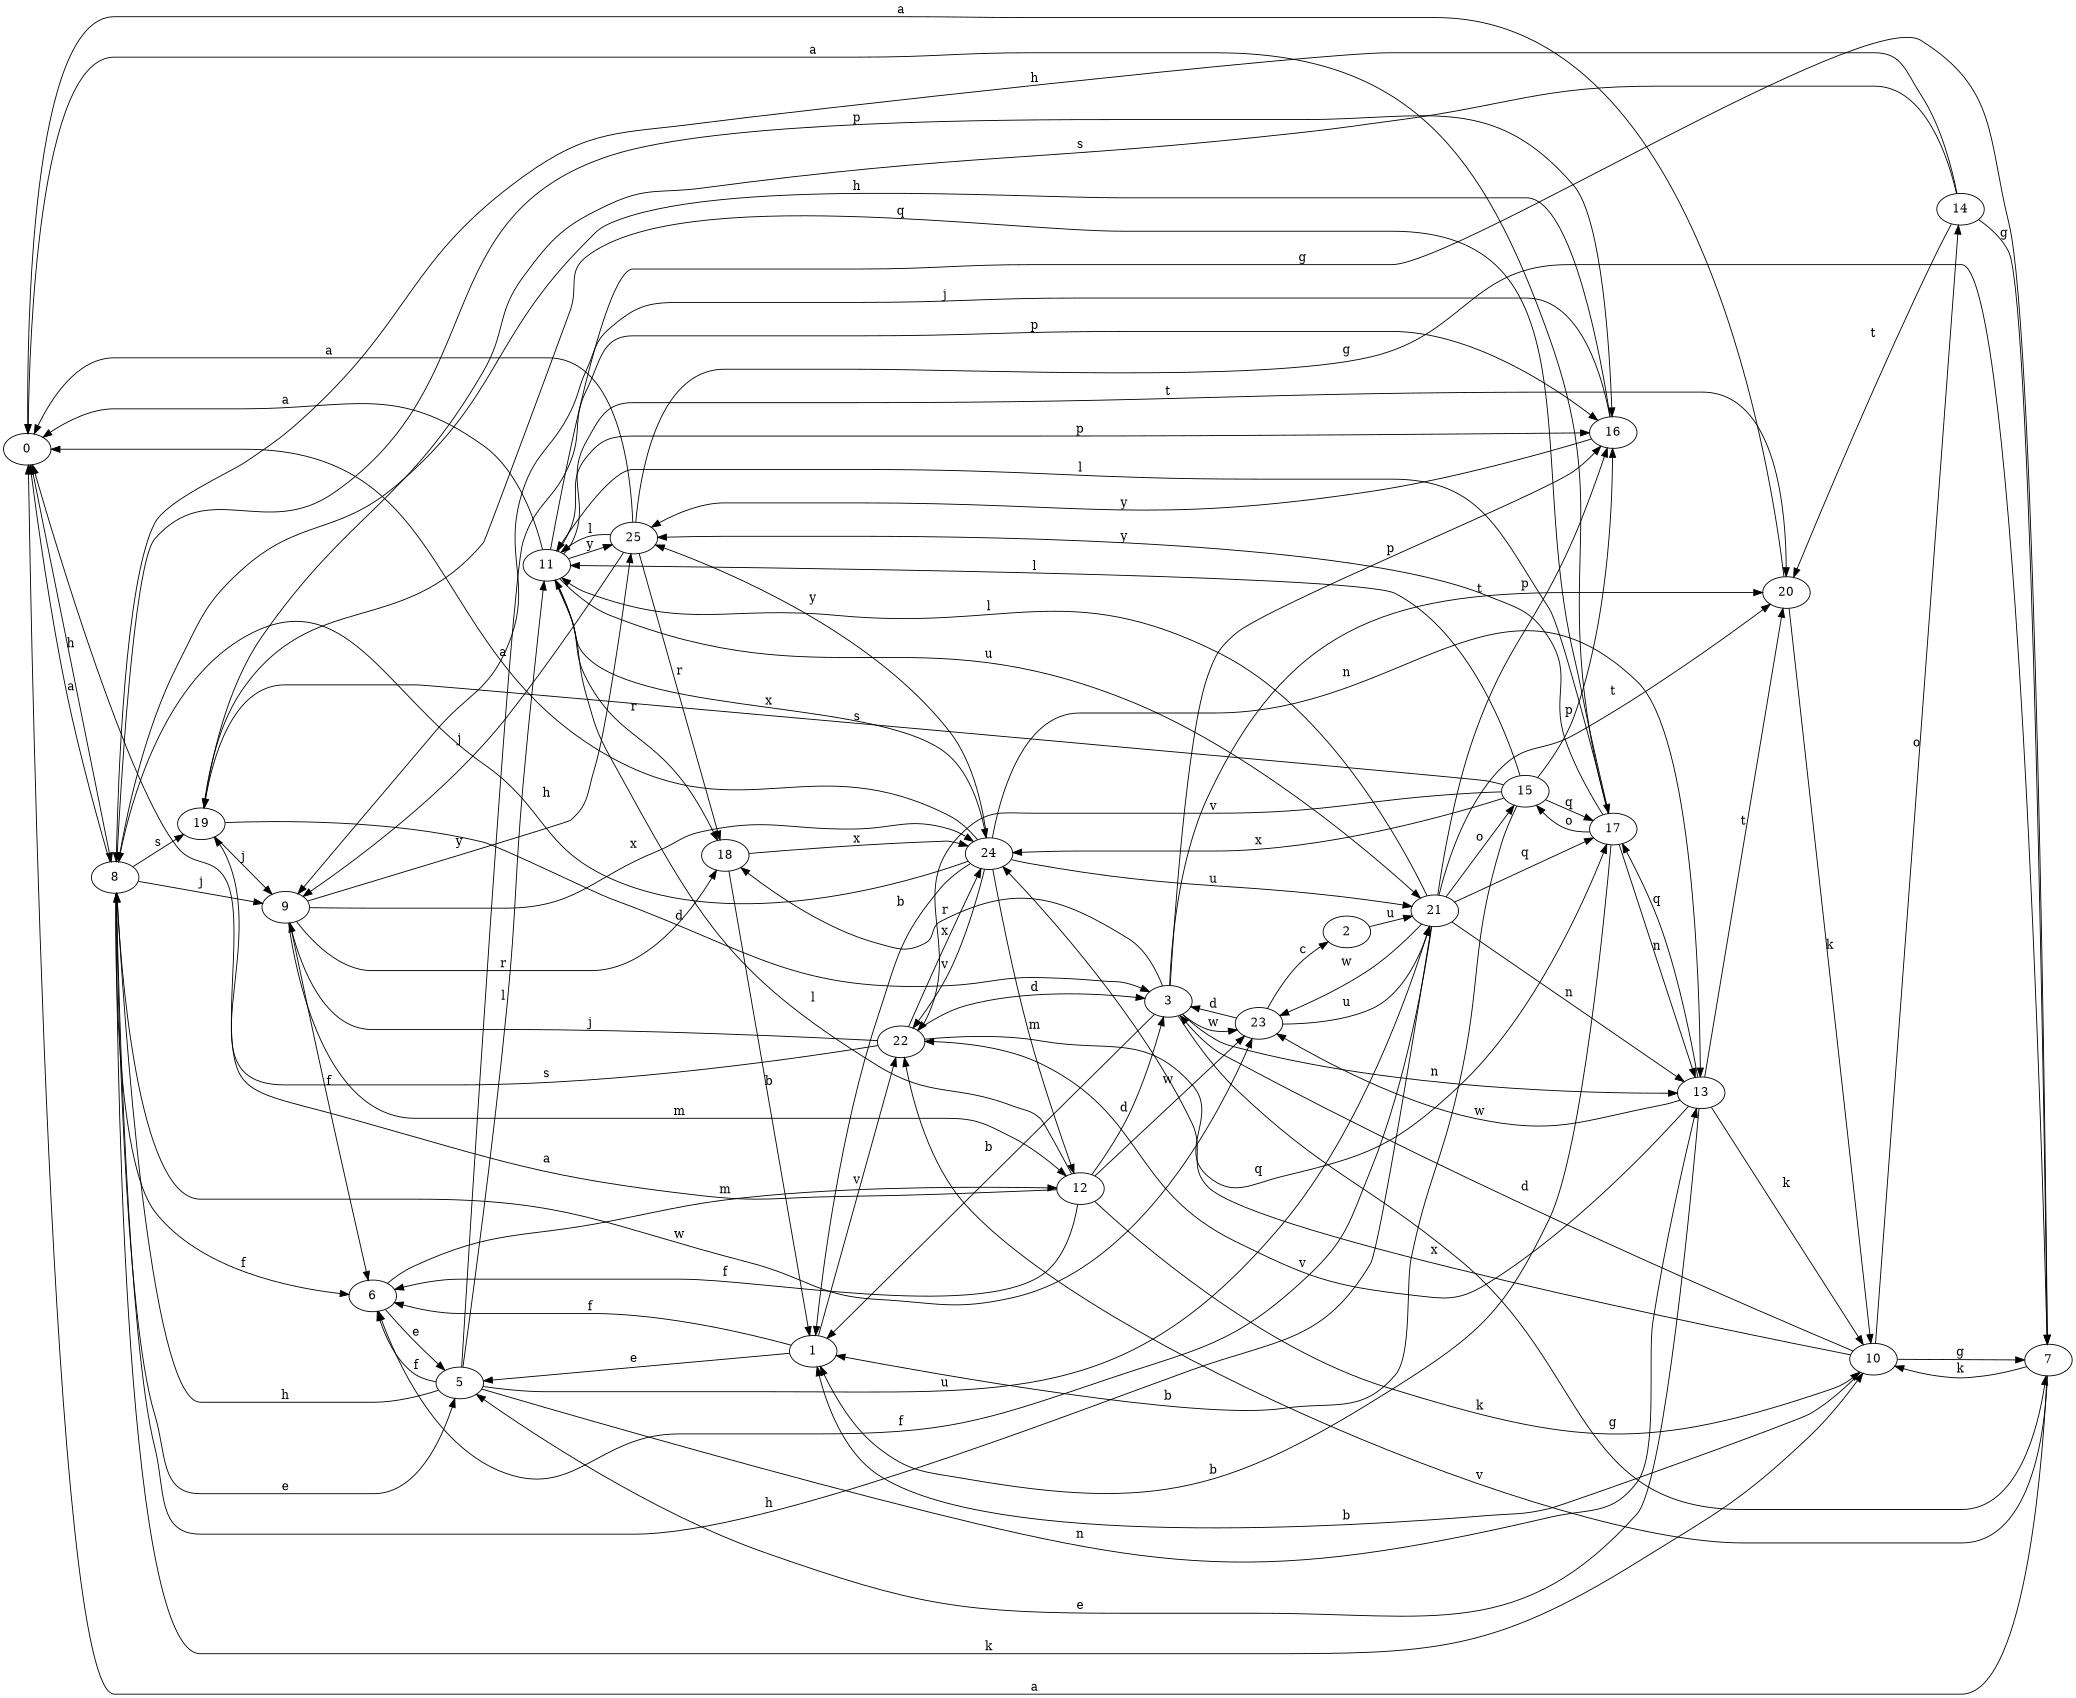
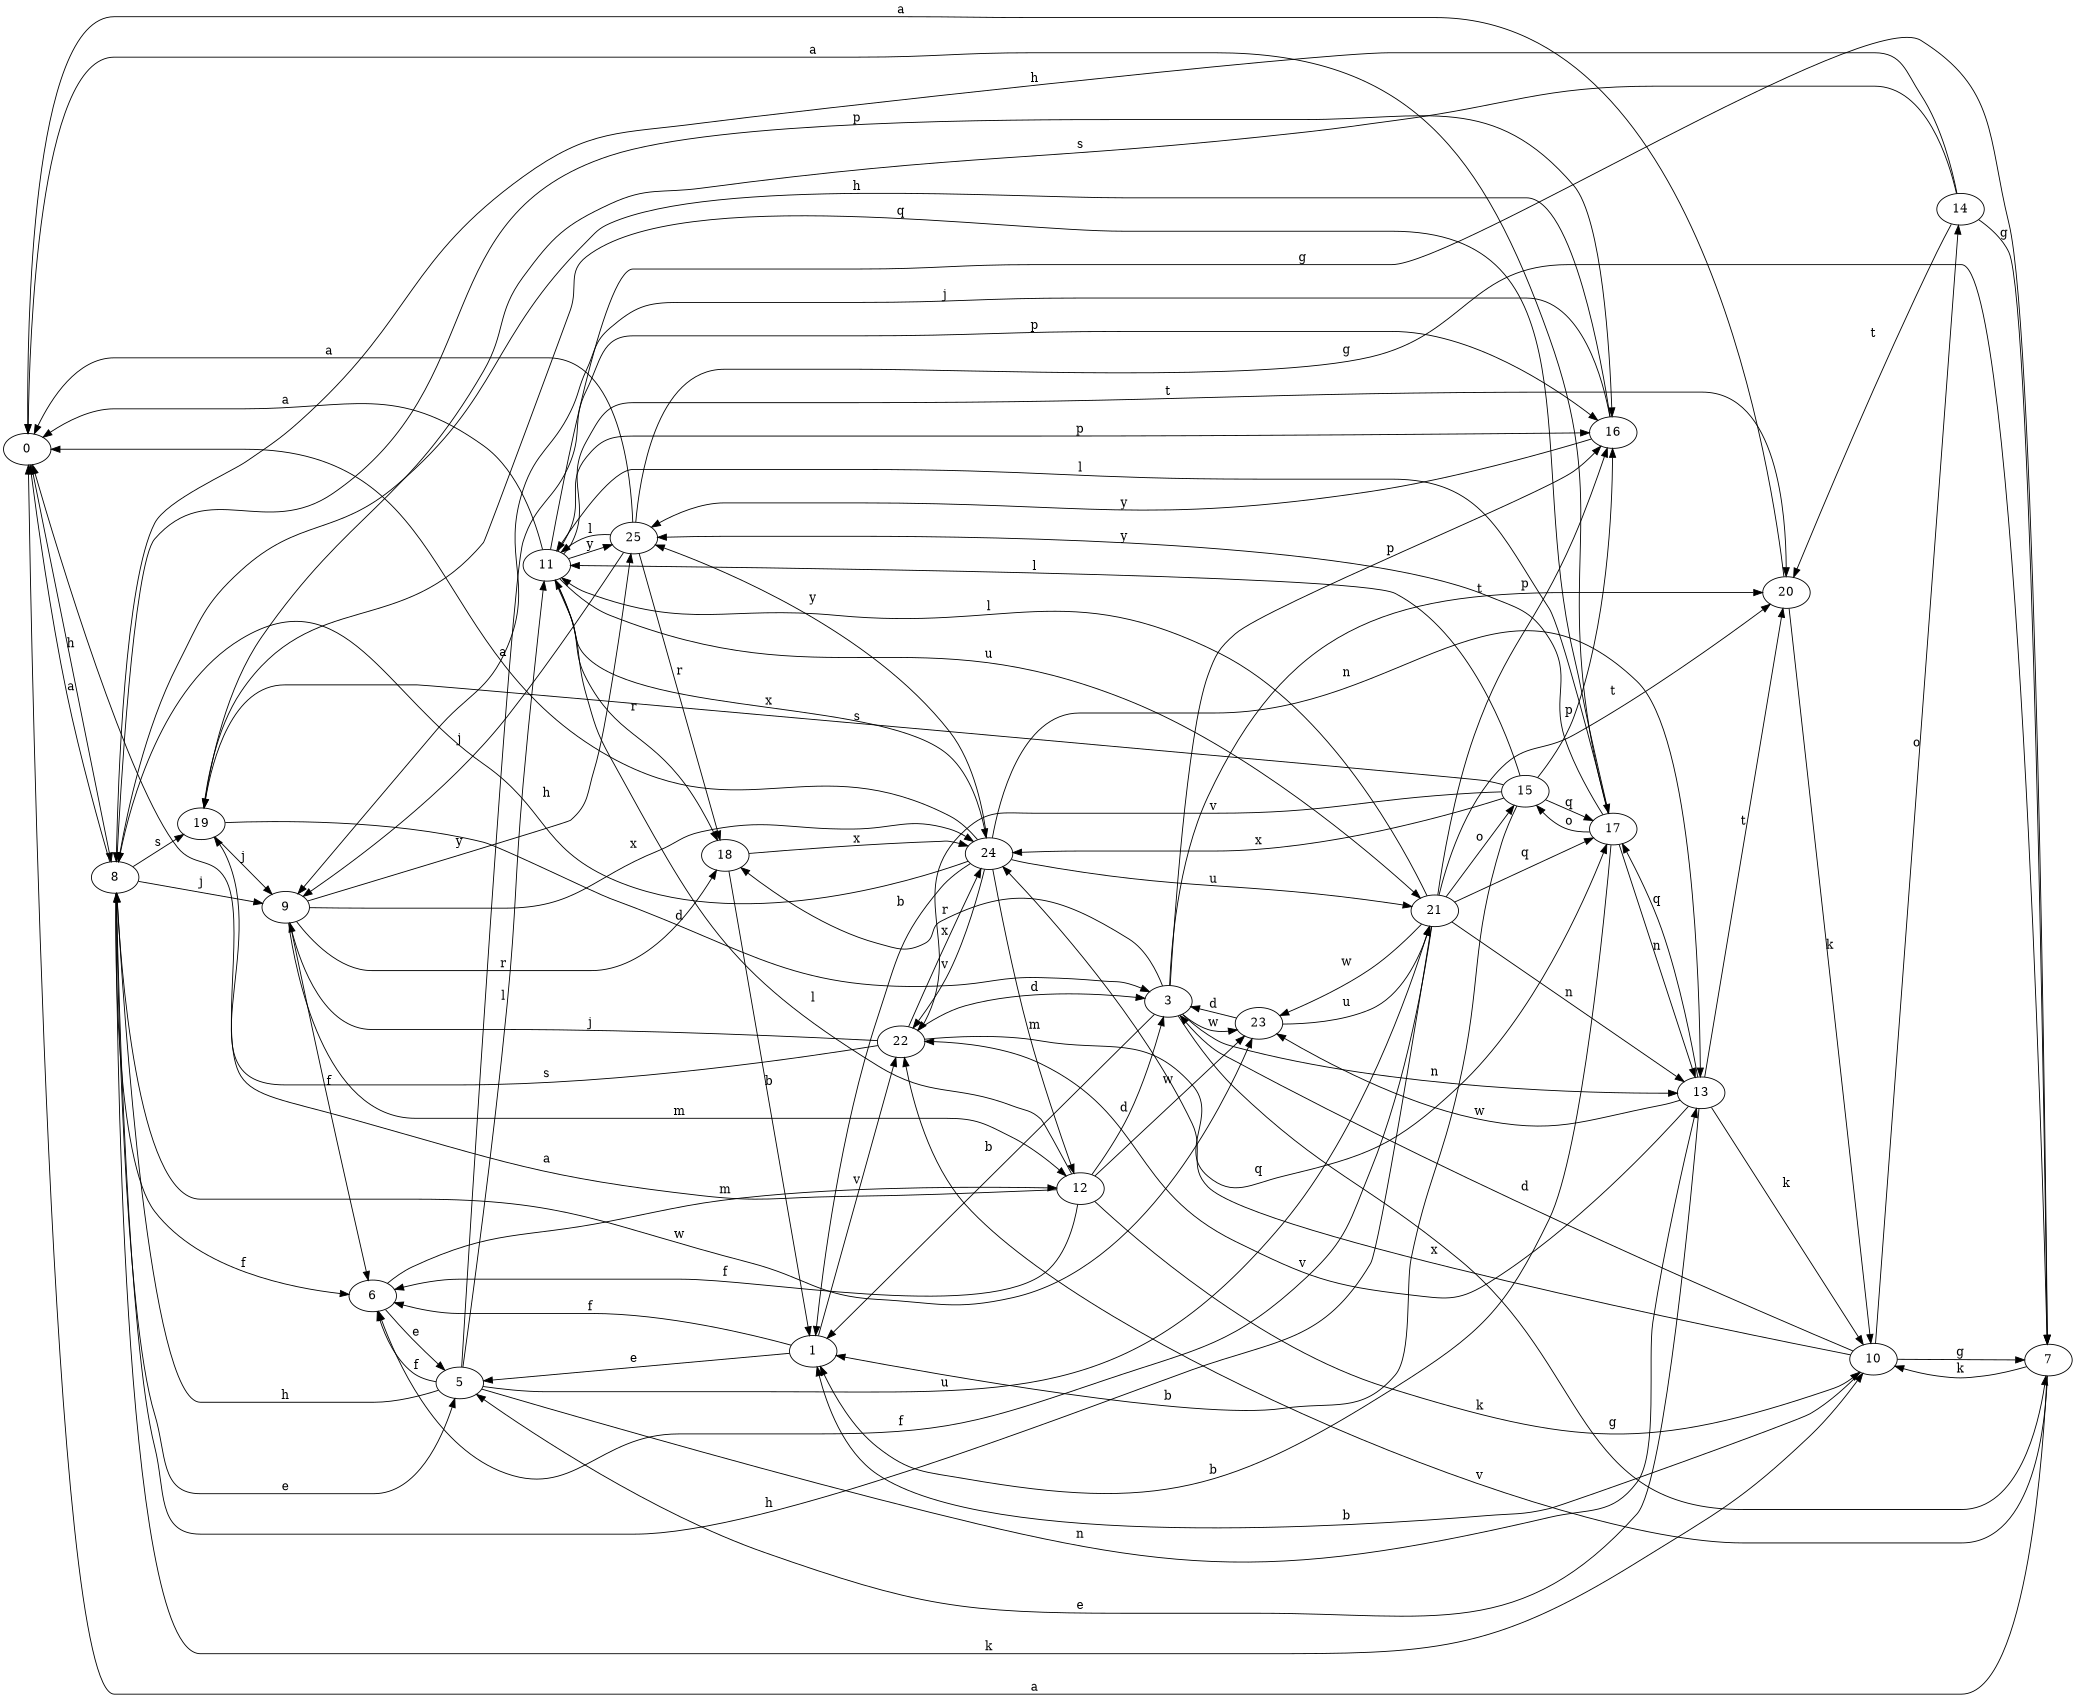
node "2": removed
